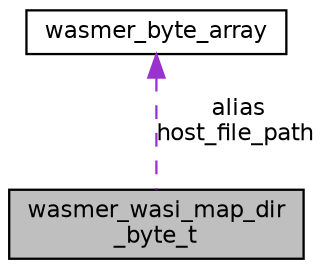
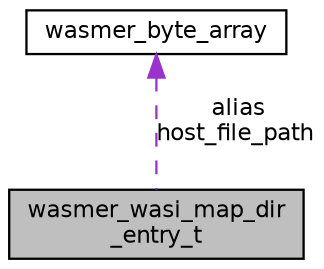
node "wasmer_wasi_map_dir _byte_t": label "wasmer_wasi_map_dir _byte_t" -> "wasmer_wasi_map_dir _entry_t"
